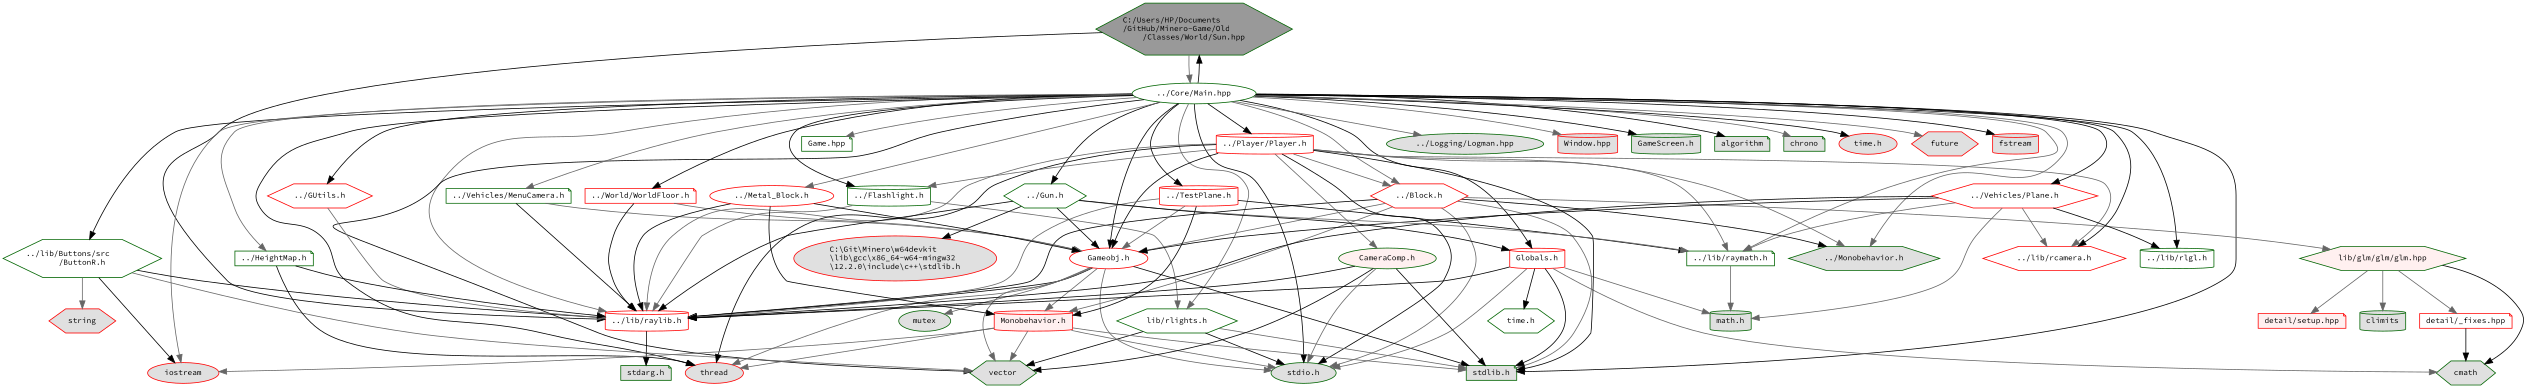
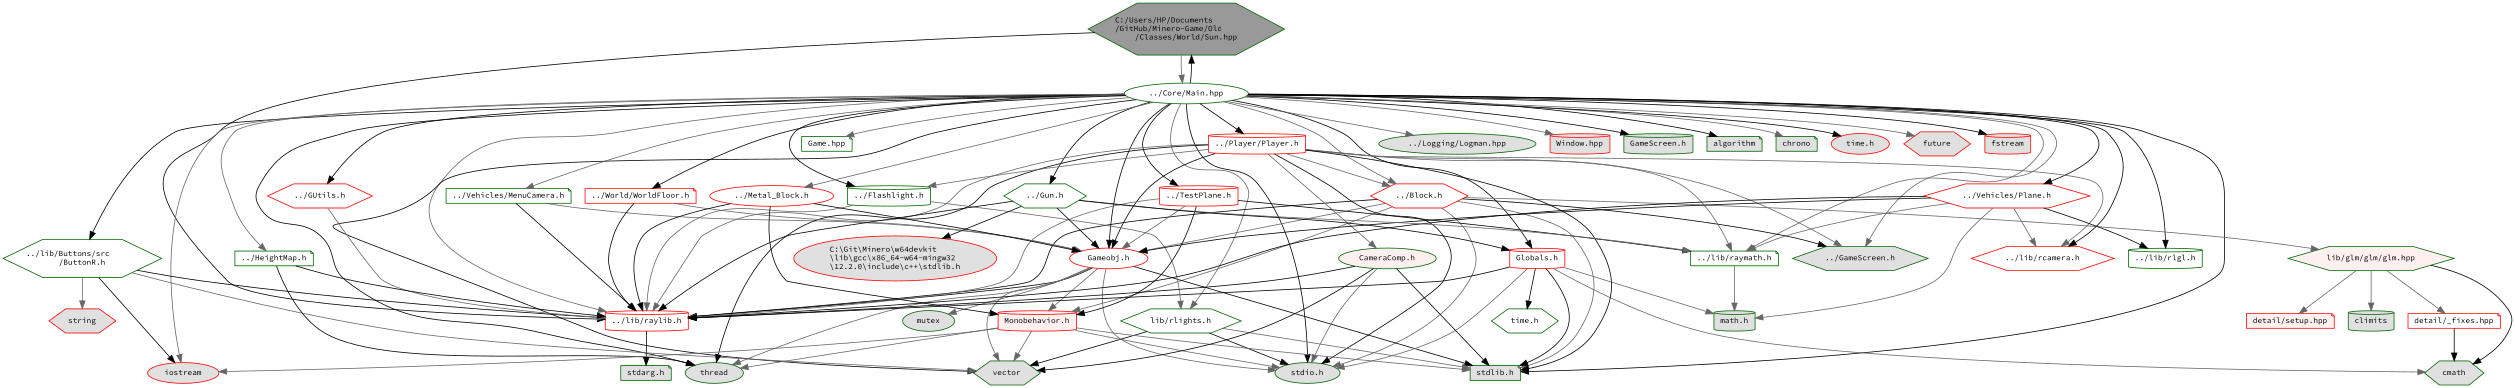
node "../Monobehavior.h": label "../Monobehavior.h" -> "../GameScreen.h"
node "thread": color red -> darkgreen
